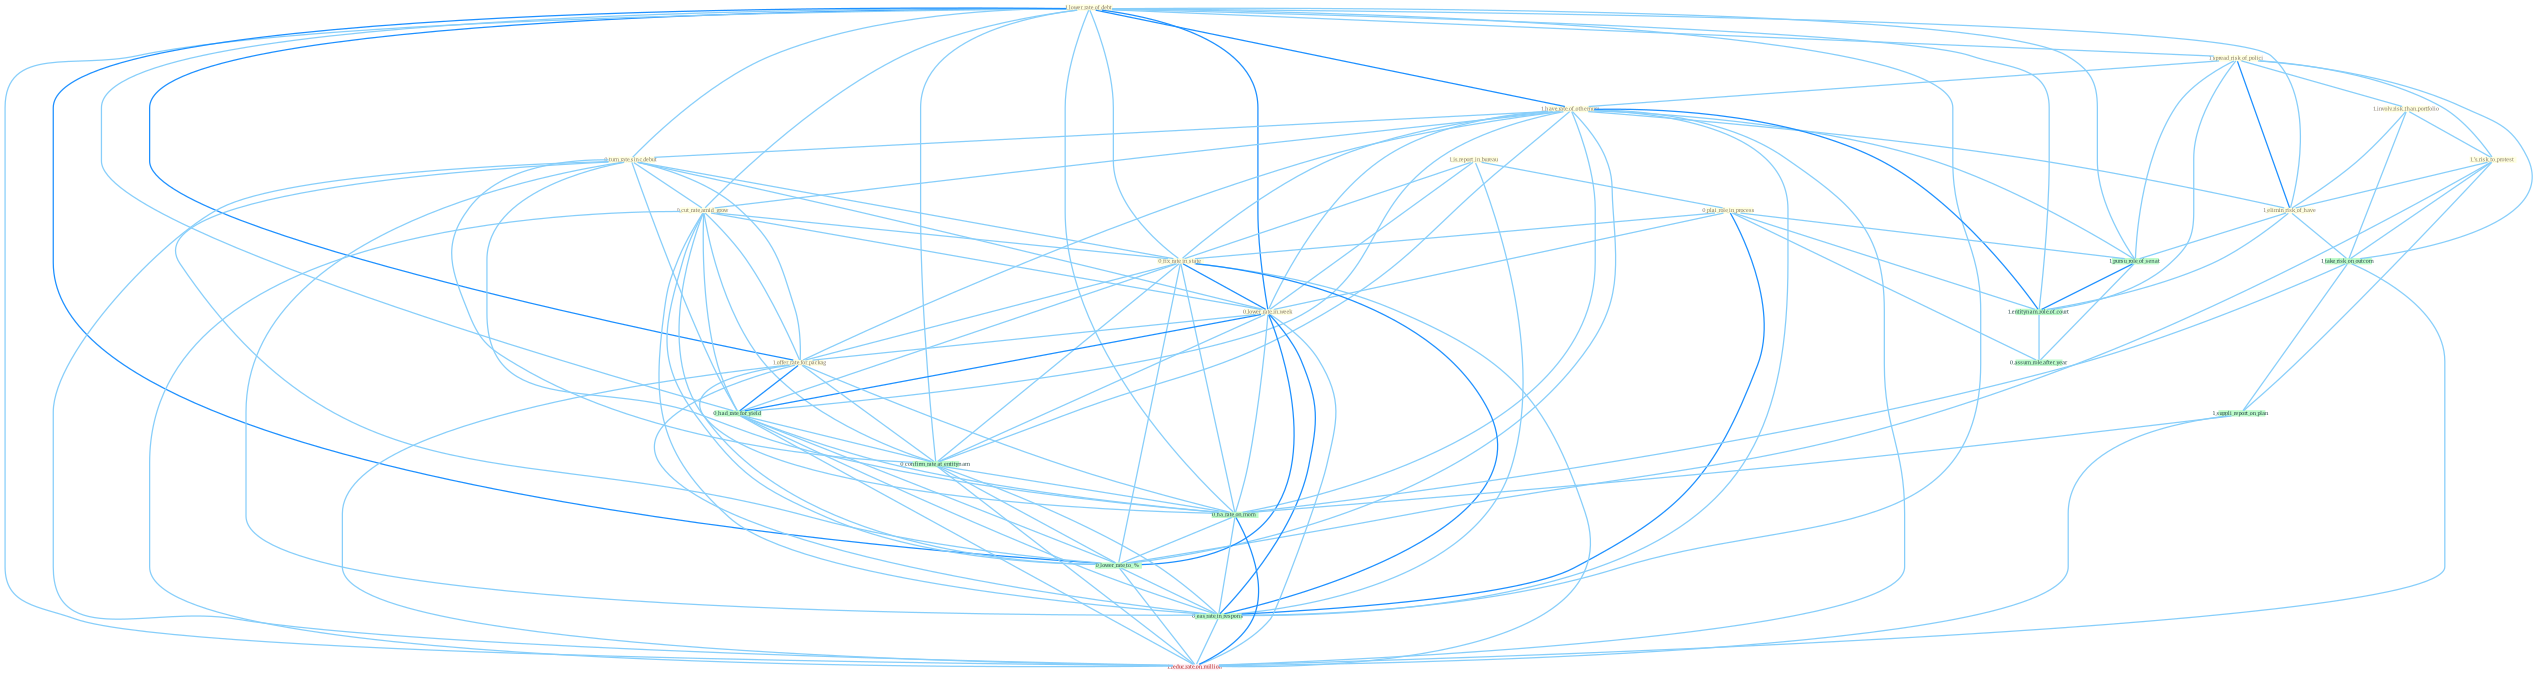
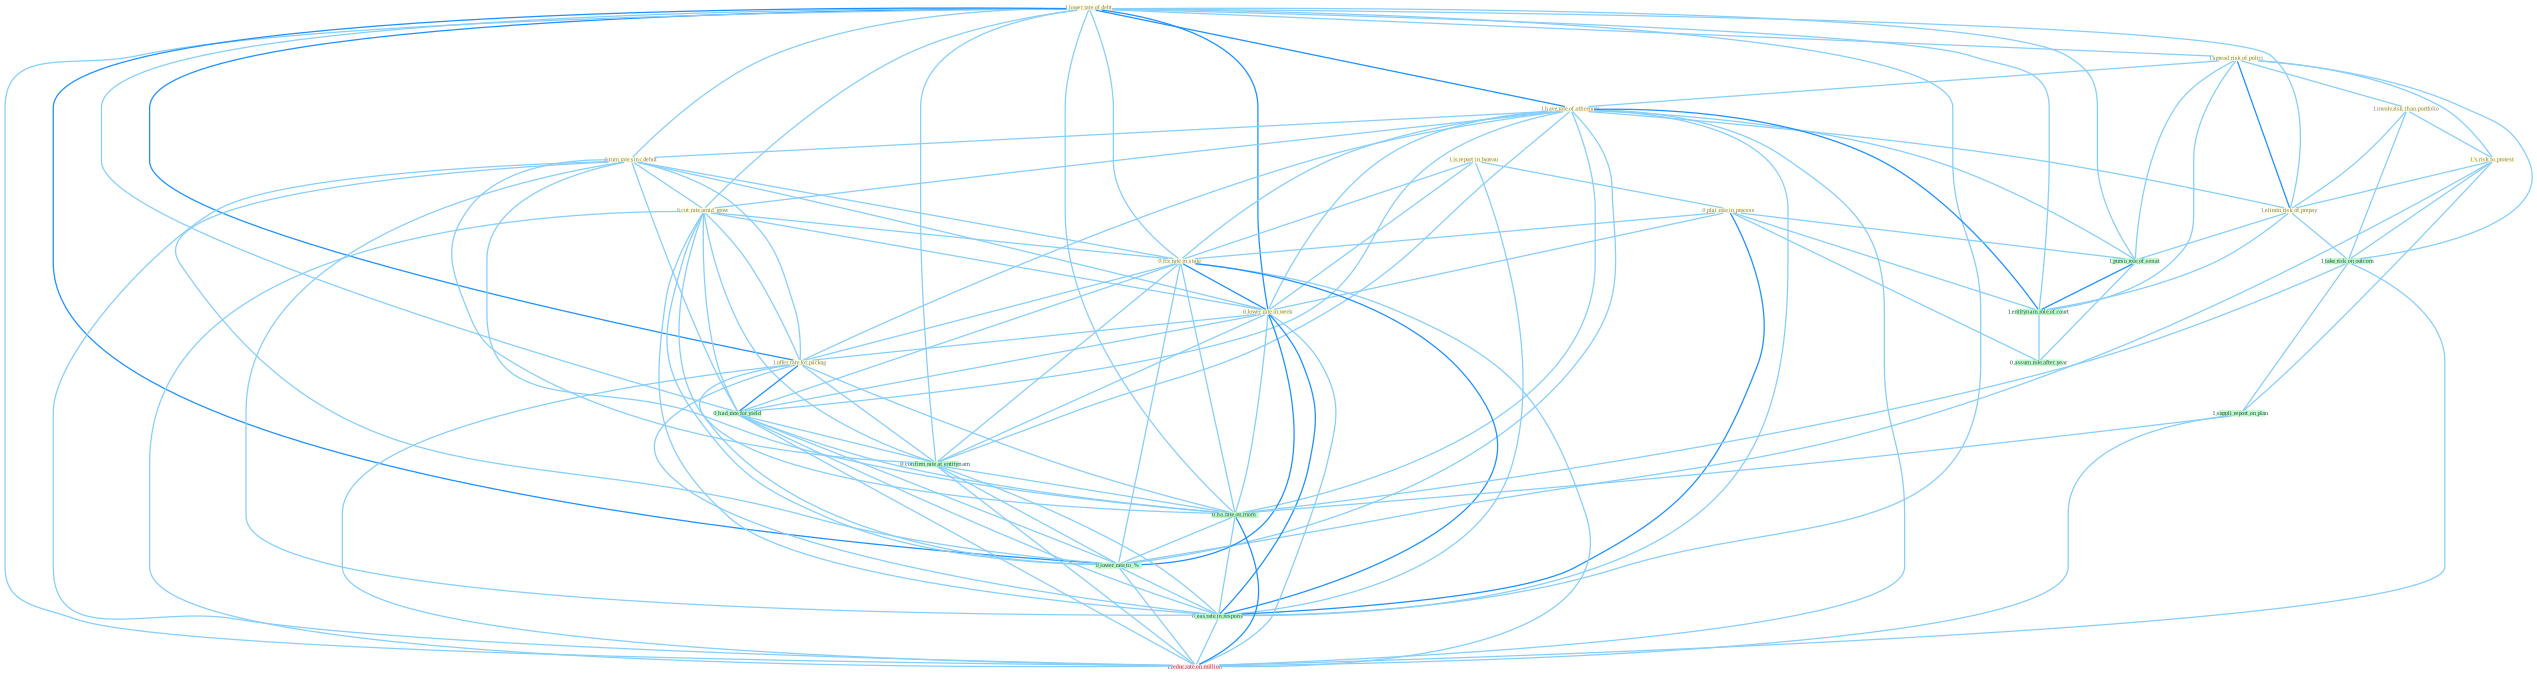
node "1_elimin_risk_of_have": label "1_elimin_risk_of_have" -> "1_elimin_risk_of_prepay"
edge "0_lower_rate_in_week" -- "0_had_rate_for_yield": color #1e90ff -> #87cefa
